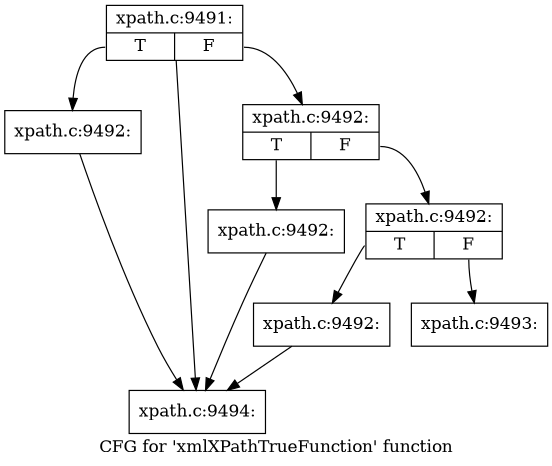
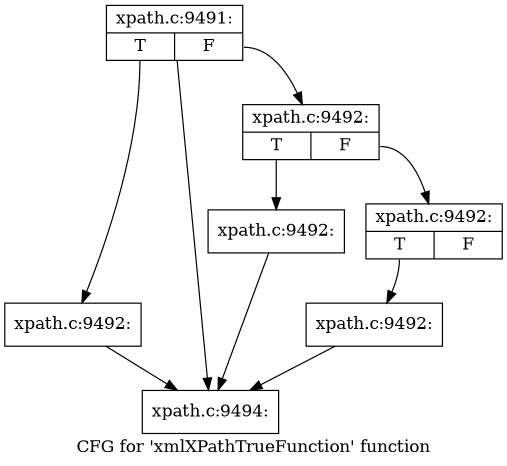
node "xpath.c:9493:": removed
